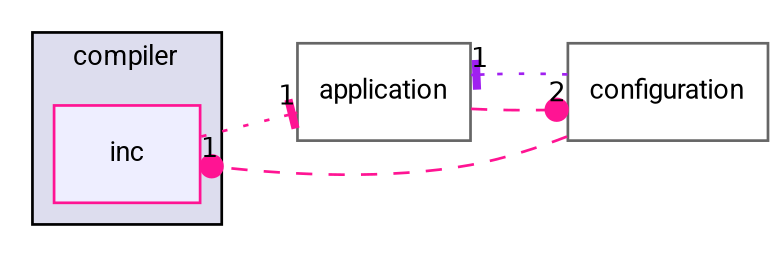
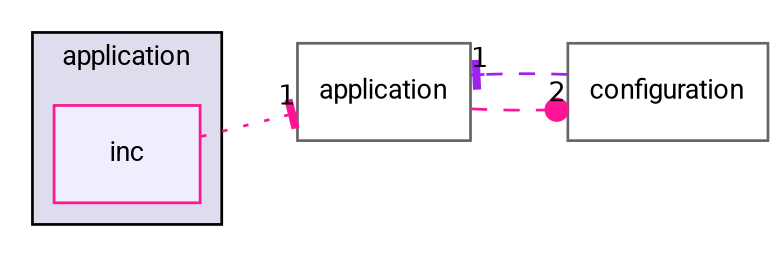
cluster "compiler": label "compiler" -> "application"
edge "configuration" -> "application": style dotted -> dashed
edge "configuration" -> "inc": removed
